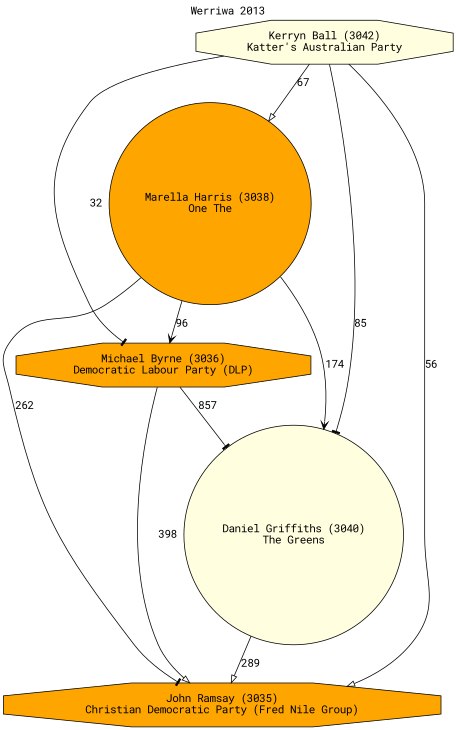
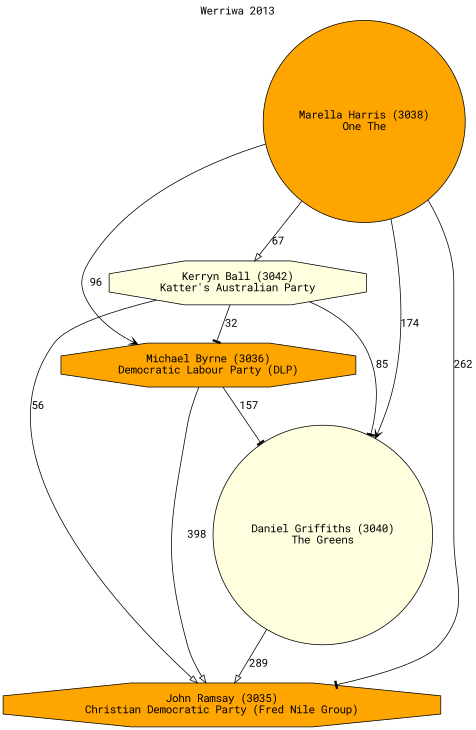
edge "Kerryn Ball (3042) Katter's Australian Party" -> "Marella Harris (3038) One The": reversed
edge "Michael Byrne (3036) Democratic Labour Party (DLP)" -> "Daniel Griffiths (3040) The Greens": label "857" -> "157"
